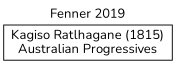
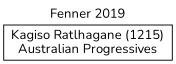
node "Kagiso Ratlhagane (1815) Australian Progressives": label "Kagiso Ratlhagane (1815) Australian Progressives" -> "Kagiso Ratlhagane (1215) Australian Progressives"
